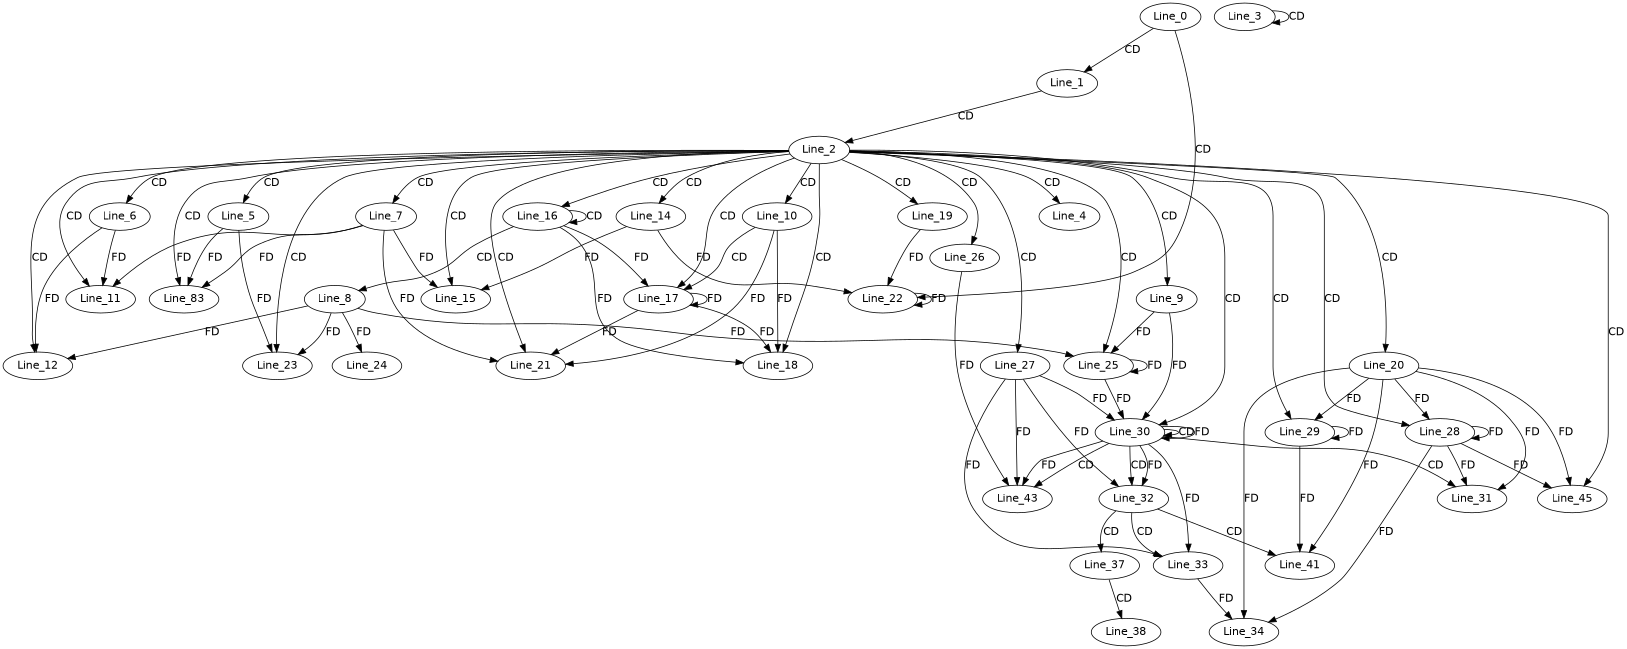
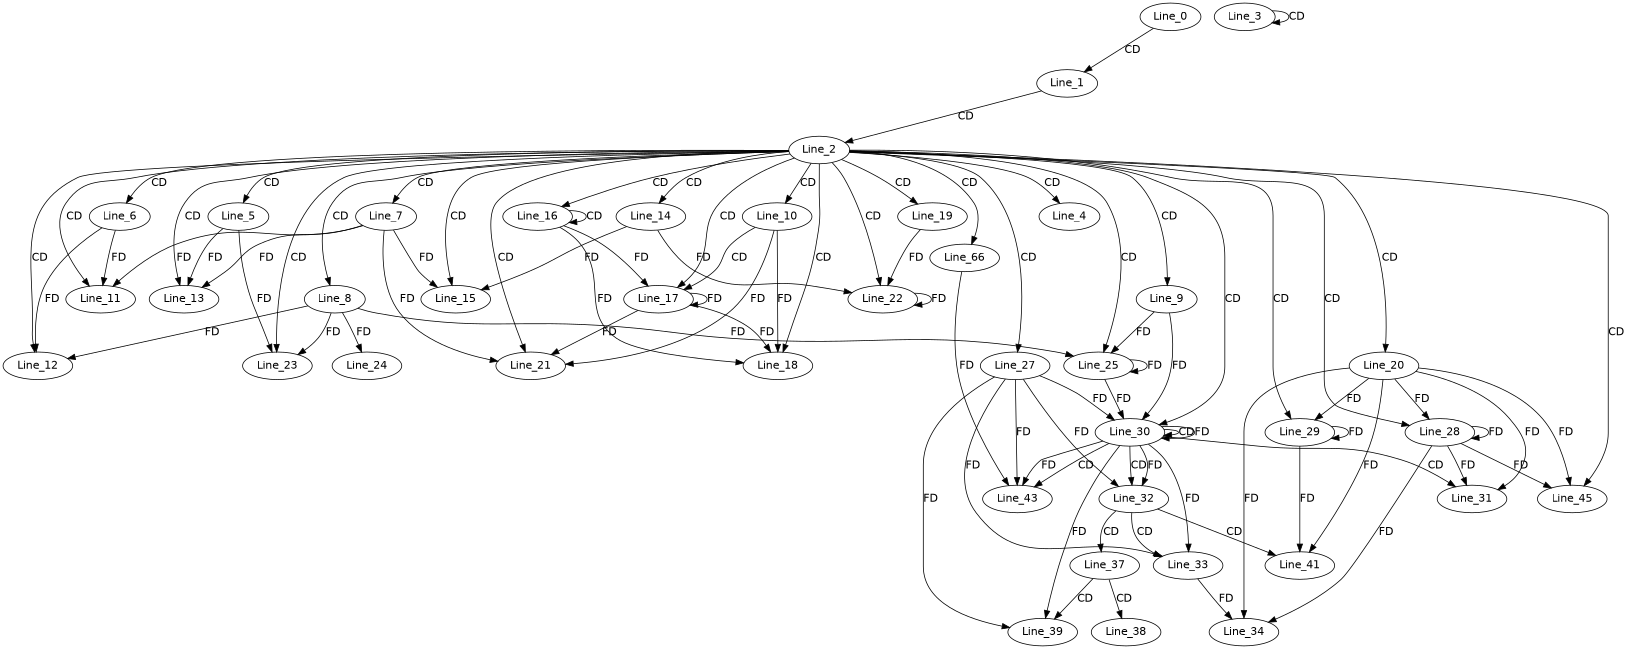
node "Line_26": label "Line_26" -> "Line_66"
edge "Line_0" -> "Line_22": now "Line_2" -> "Line_22"
edge "Line_16" -> "Line_8": now "Line_2" -> "Line_8"
node "Line_83": label "Line_83" -> "Line_13"
node "Line_39": added
